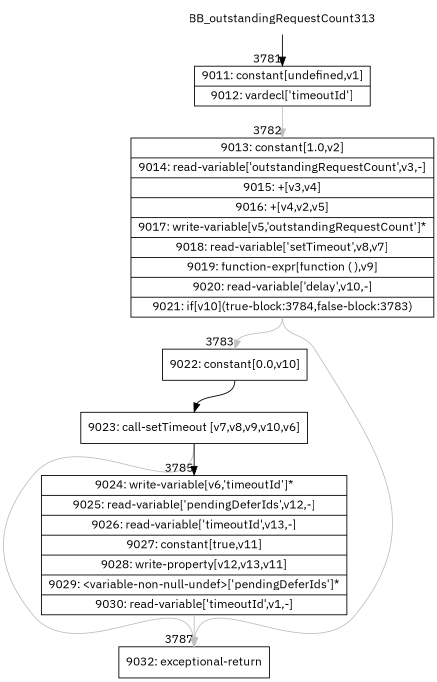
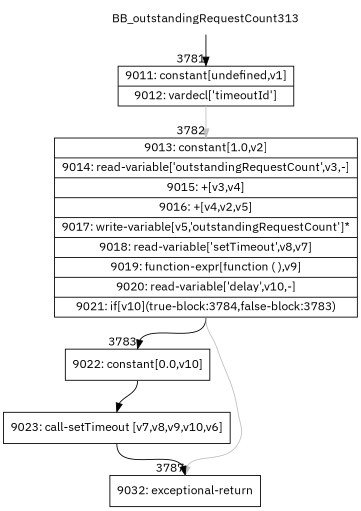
edge "9013: constant[1.0,v2]" -> "9022: constant[0.0,v10]": color gray -> black
edge "9023: call-setTimeout [v7,v8,v9,v10,v6]" -> "9032: exceptional-return": color gray -> black
node "9024: write-variable[v6,'timeoutId']*": removed
